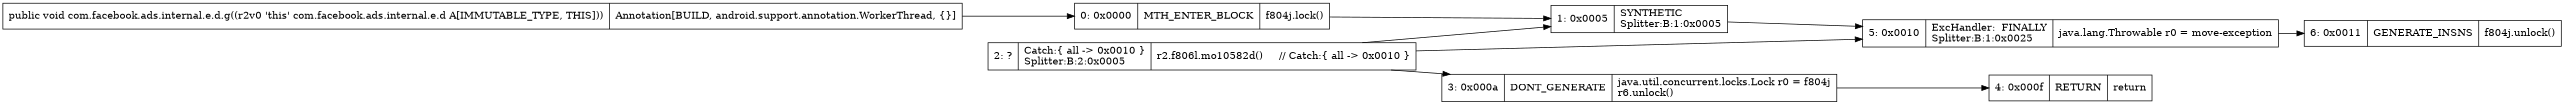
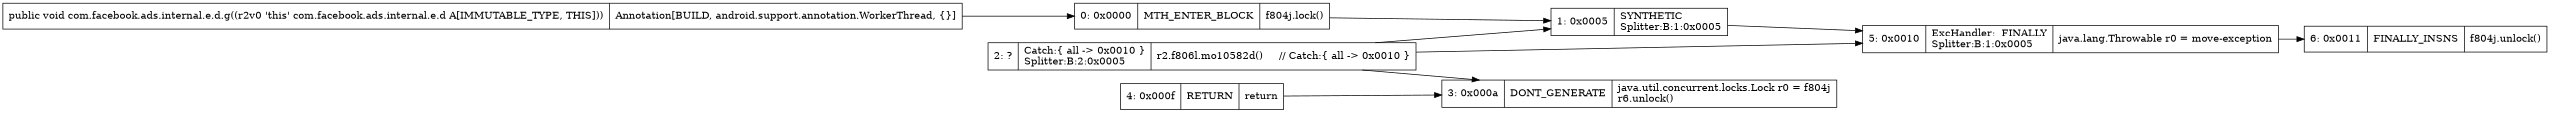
node "6: 0x0011": text "GENERATE_INSNS" -> "FINALLY_INSNS"
node "5: 0x0010": text "Splitter:B:1:0x0025" -> "Splitter:B:1:0x0005"
edge "3: 0x000a" -> "4: 0x000f": reversed
